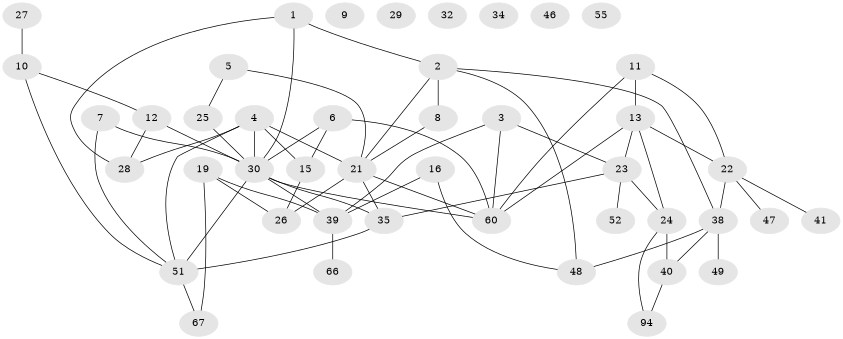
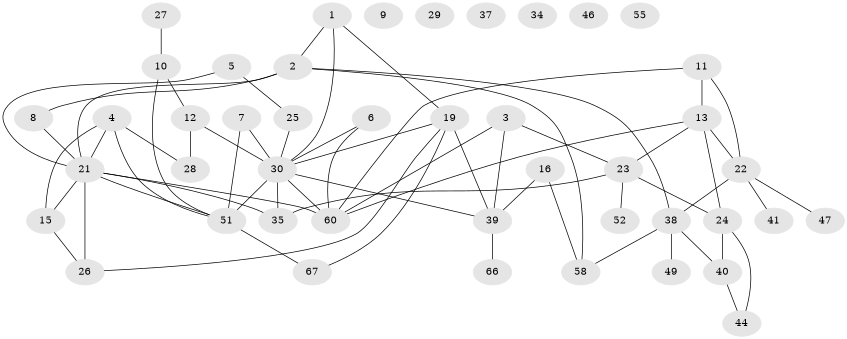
node "32": label "32" -> "37"
edge "1" -- "28": now "1" -- "19"
edge "4" -- "30": now "19" -- "30"
edge "6" -- "15": now "21" -- "15"
edge "35" -- "51": now "21" -- "51"
node "48": label "48" -> "58"
node "94": label "94" -> "44"
